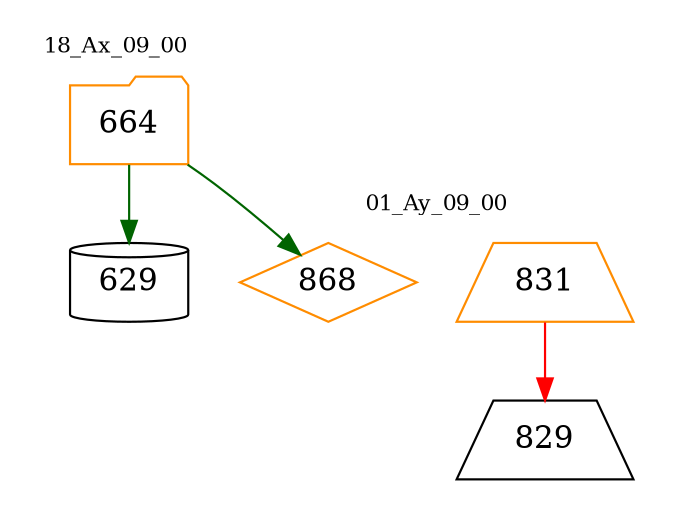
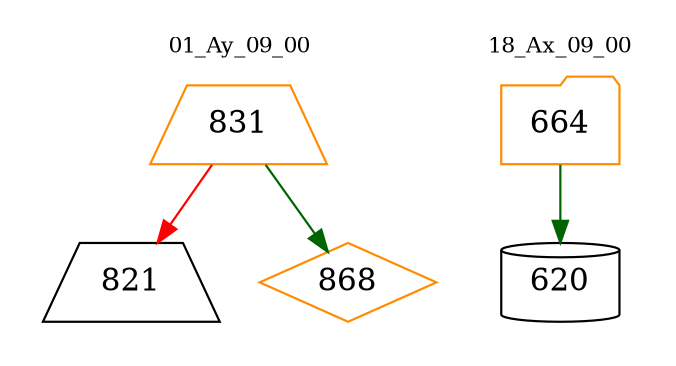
edge "664" -> "868": now "831" -> "868"
node "629": label "629" -> "620"
node "829": label "829" -> "821"
